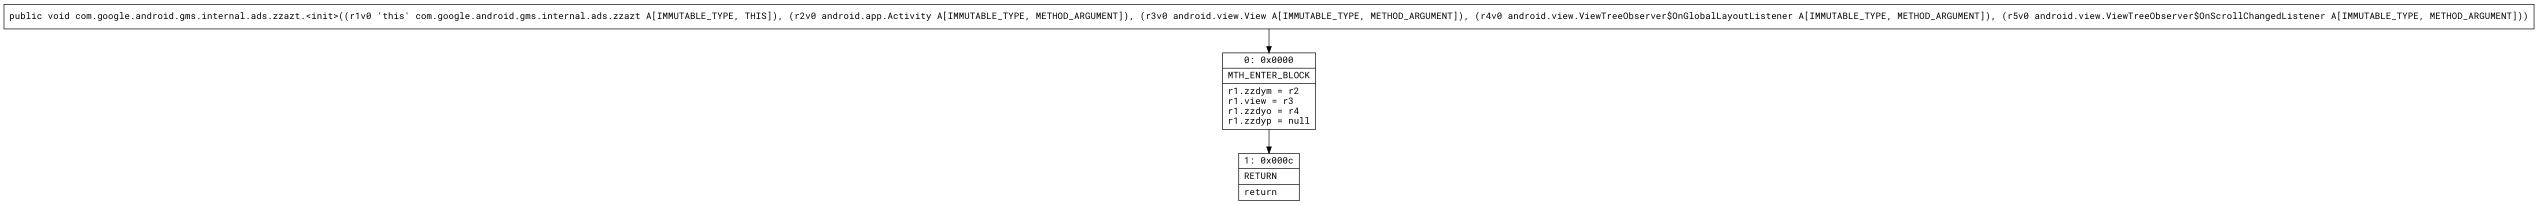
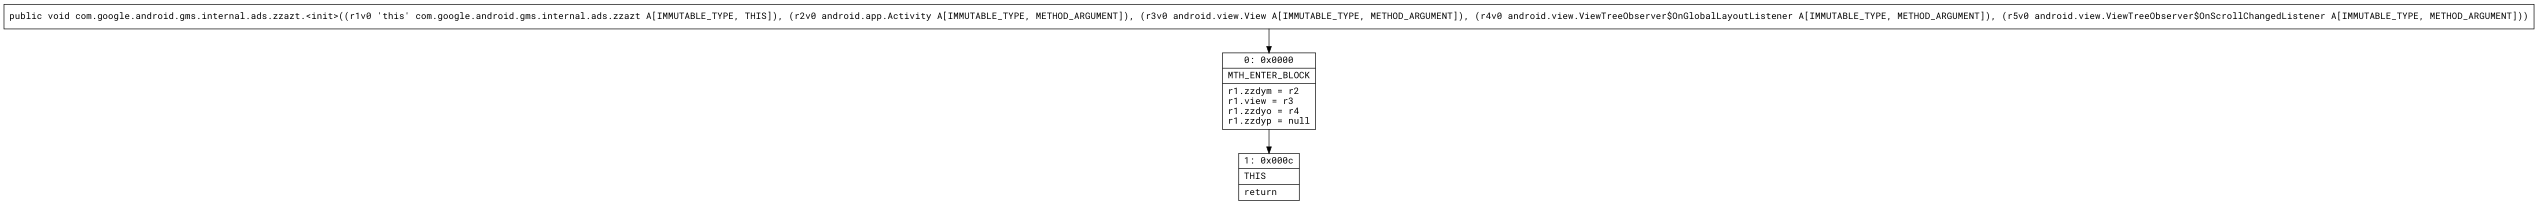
node "1: 0x000c": text "RETURN" -> "THIS"
